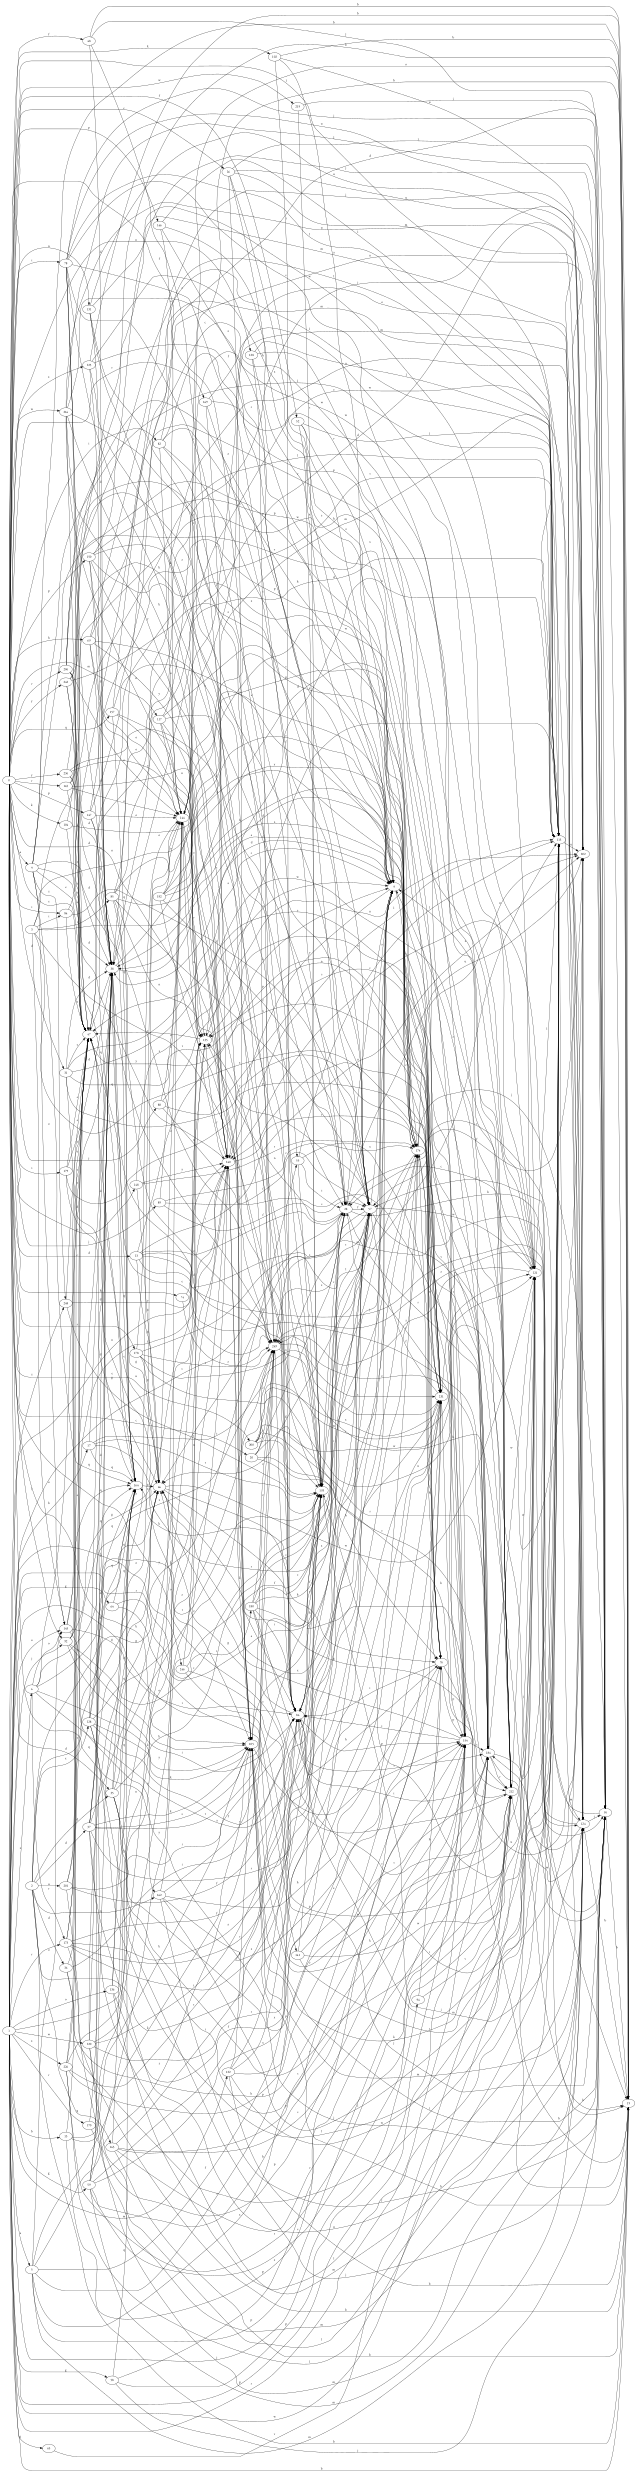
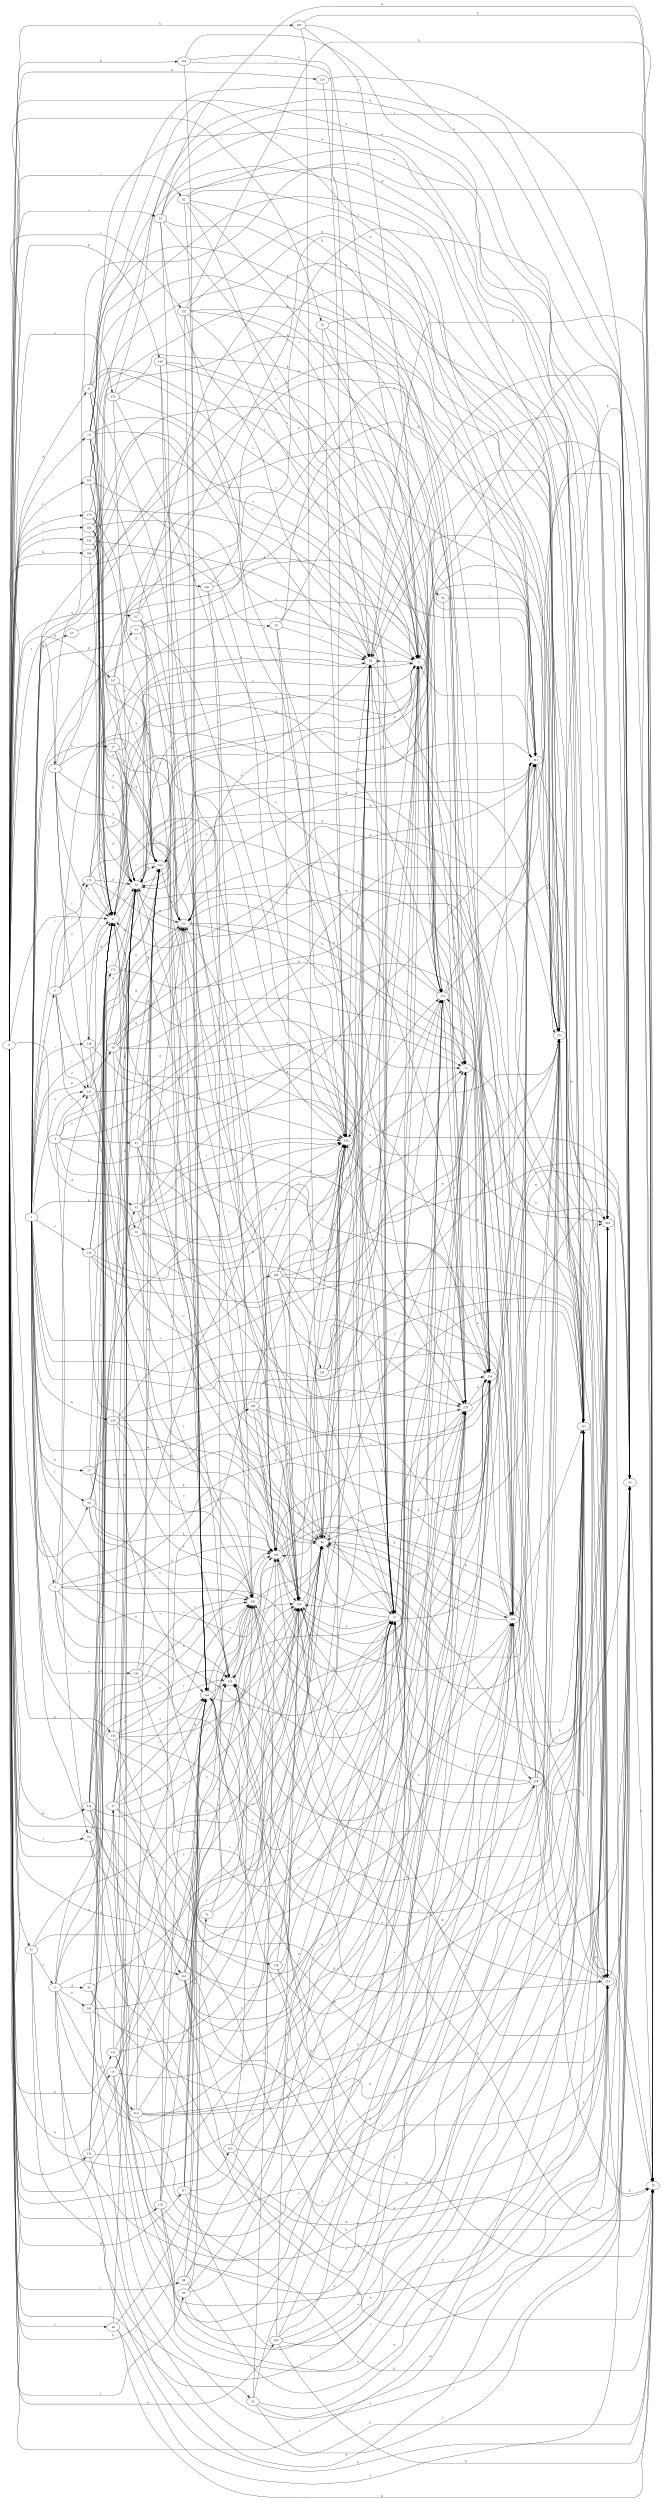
edge "0" -> "192": added, label "t"
edge "26" -> "9": removed, label "a"
edge "184" -> "240": now "184" -> "228"
edge "2" -> "55": reversed
edge "173" -> "57": now "13" -> "57"
edge "162" -> "249": added, label "z"
